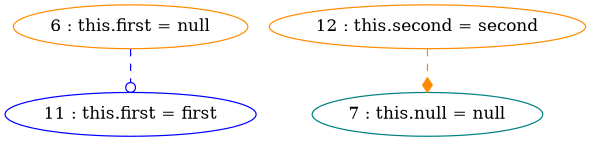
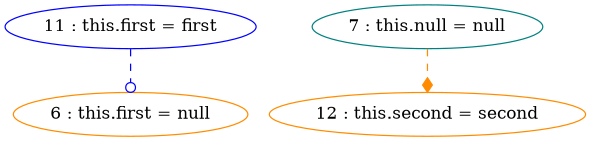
edge "12 : this.second = second" -> "7 : this.null = null": reversed
edge "6 : this.first = null" -> "11 : this.first = first": reversed
